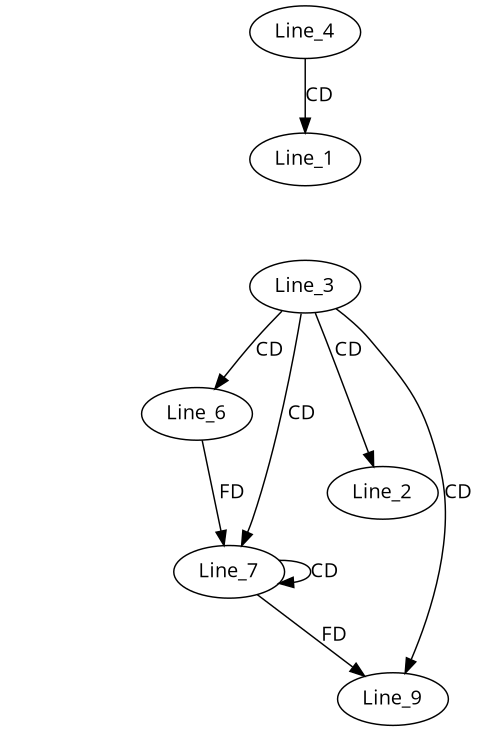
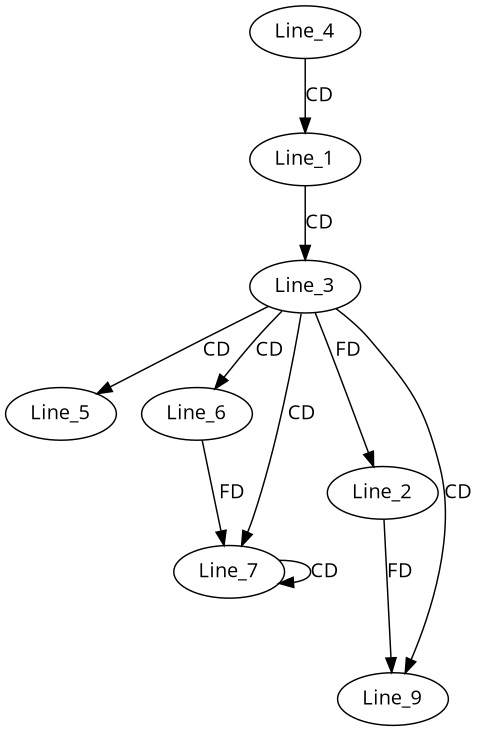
edge "Line_1" -> "Line_3": added, label "CD"
edge "Line_3" -> "Line_2": label "CD" -> "FD"
node "Line_5": added
edge "Line_7" -> "Line_9": now "Line_2" -> "Line_9"
